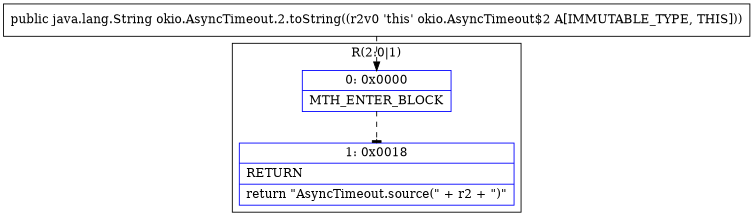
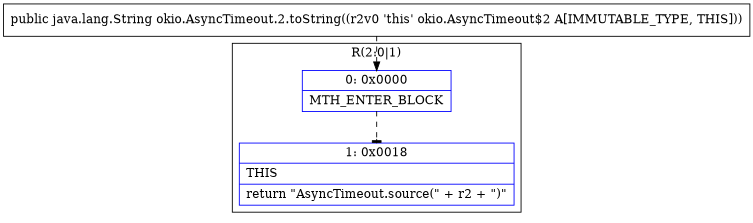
node "1: 0x0018": text "RETURN" -> "THIS"
